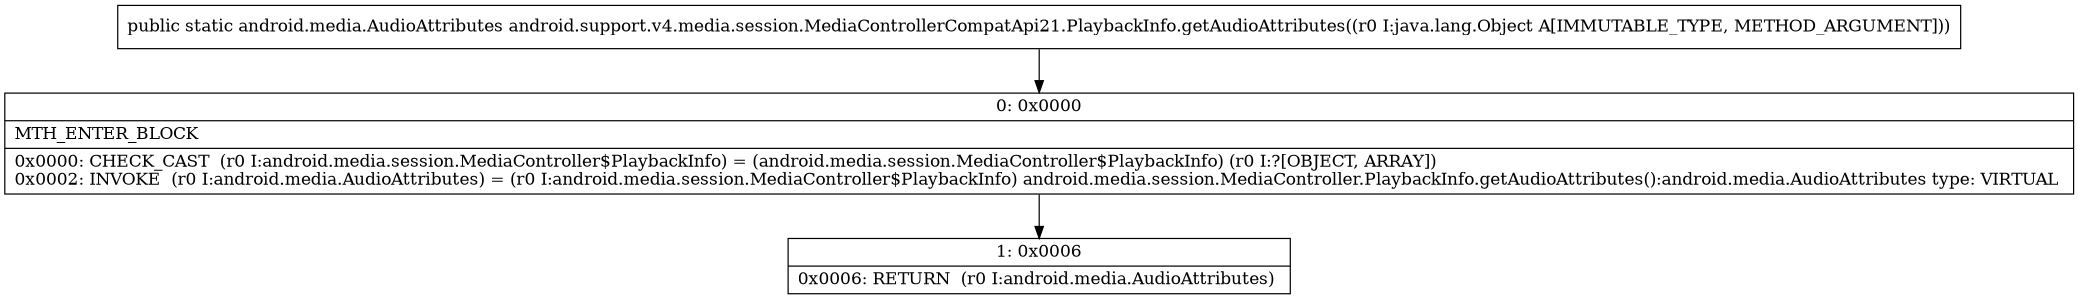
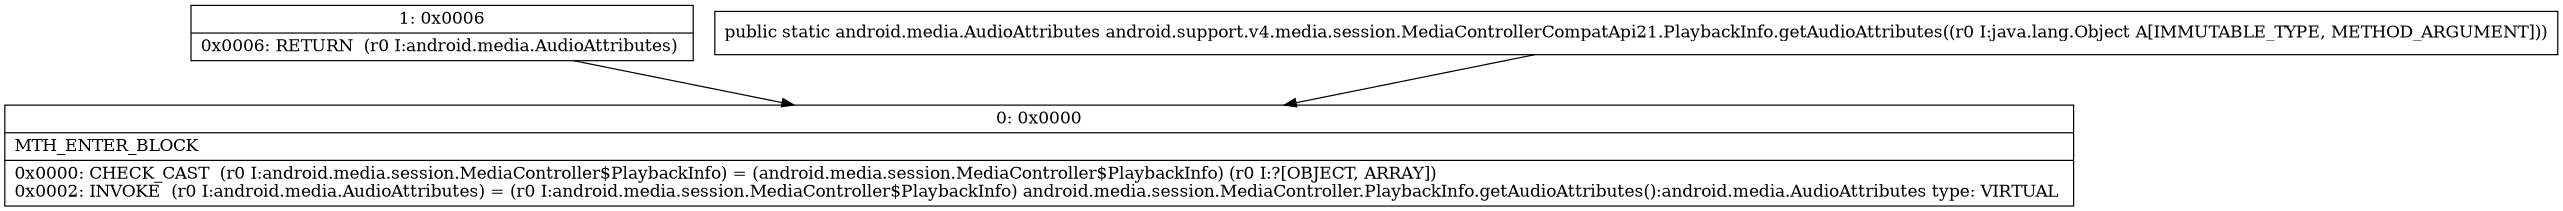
edge "0: 0x0000" -> "1: 0x0006": reversed
